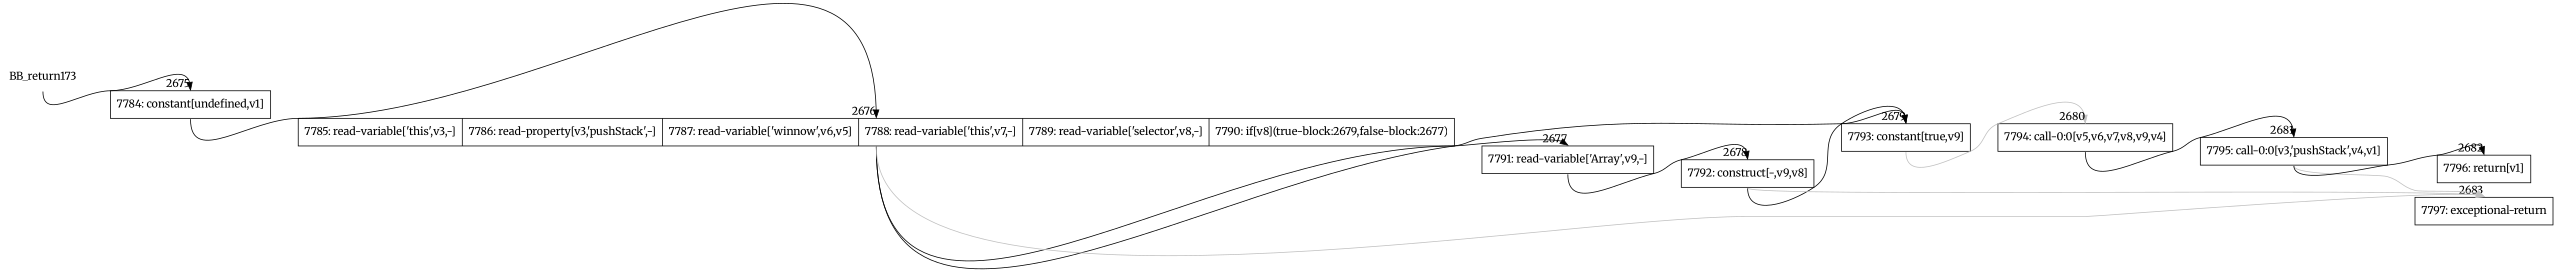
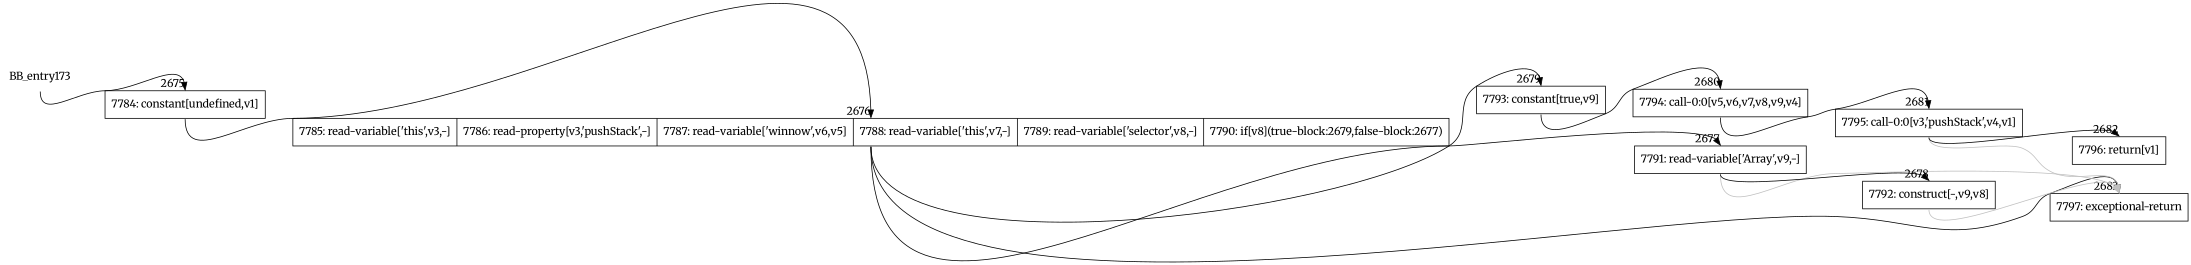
node "BB_return173": label "BB_return173" -> "BB_entry173"
edge "7793: constant[true,v9]" -> "7794: call-0:0[v5,v6,v7,v8,v9,v4]": color gray -> black
edge "7792: construct[-,v9,v8]" -> "7793: constant[true,v9]": removed
edge "7791: read-variable['Array',v9,-]" -> "7797: exceptional-return": added
edge "7785: read-variable['this',v3,-]" -> "7797: exceptional-return": color gray -> black
